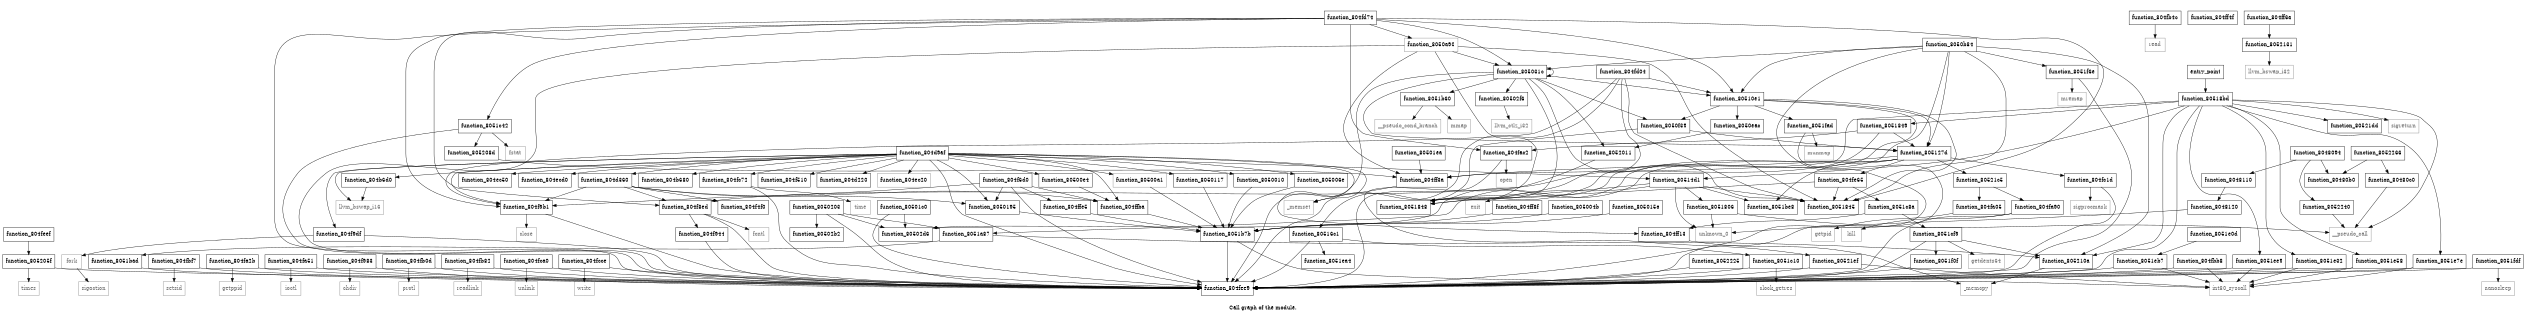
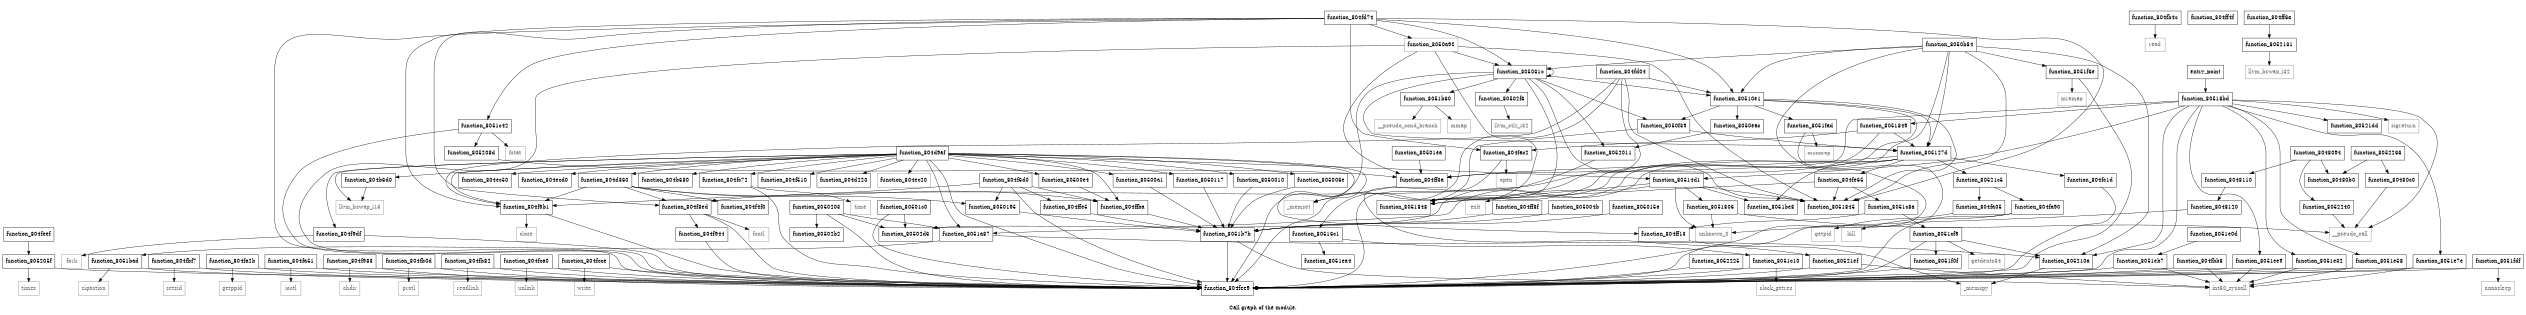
node "llvm_ctlz_i32": color gray50 -> black
edge "function_804d9af" -> "function_8050195": now "function_804d9af" -> "function_8051a87"
node "function_80500a1": color gray50 -> black
node "sigprocmask": removed
edge "function_80516c1" -> "function_804fee9": removed
edge "fork" -> "sigaction": now "function_8051bad" -> "sigaction"
